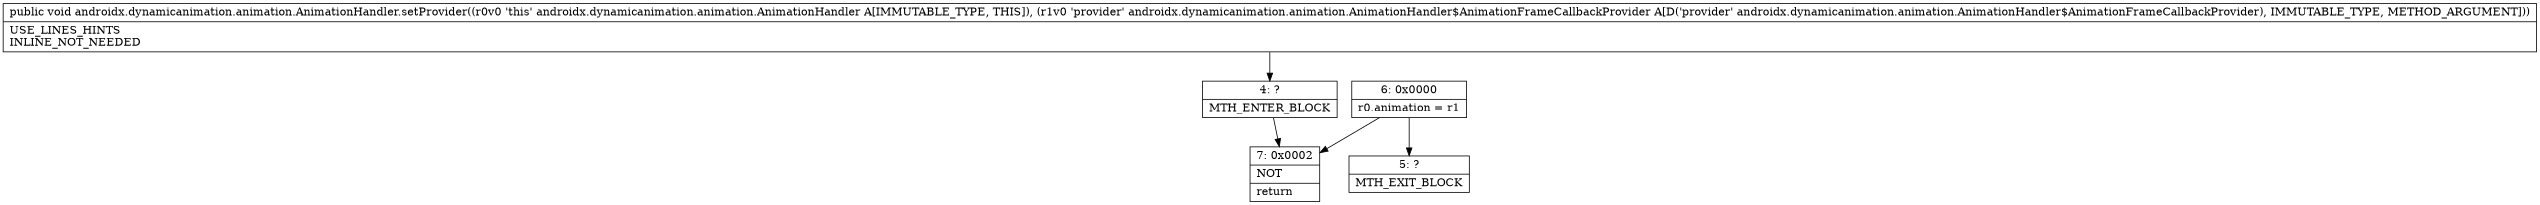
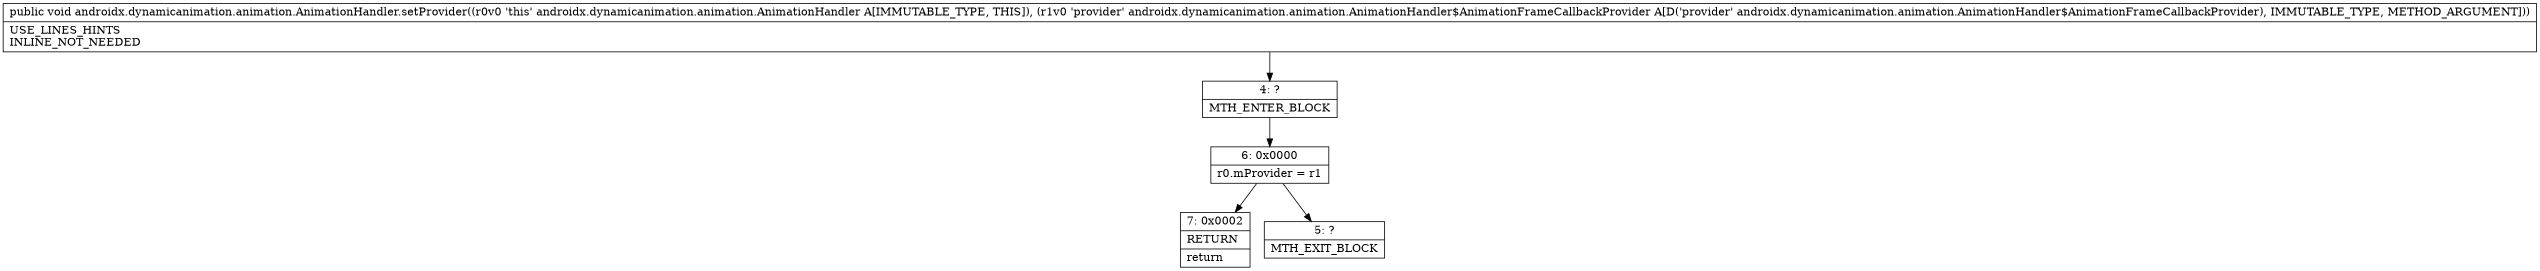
node "6: 0x0000": text "r0.animation = r1" -> "r0.mProvider = r1"
edge "4: ?" -> "7: 0x0002": now "4: ?" -> "6: 0x0000"
node "7: 0x0002": text "NOT" -> "RETURN"
